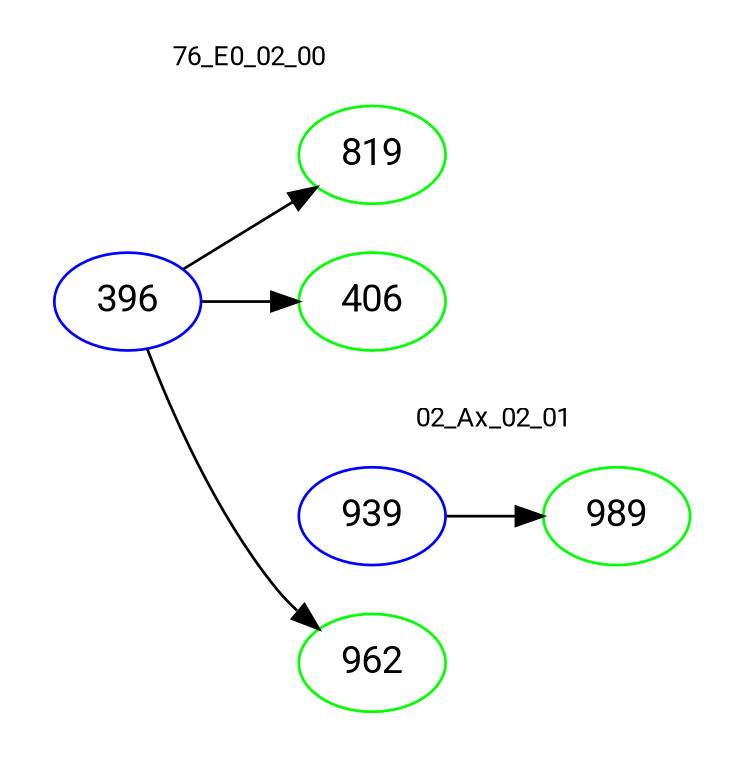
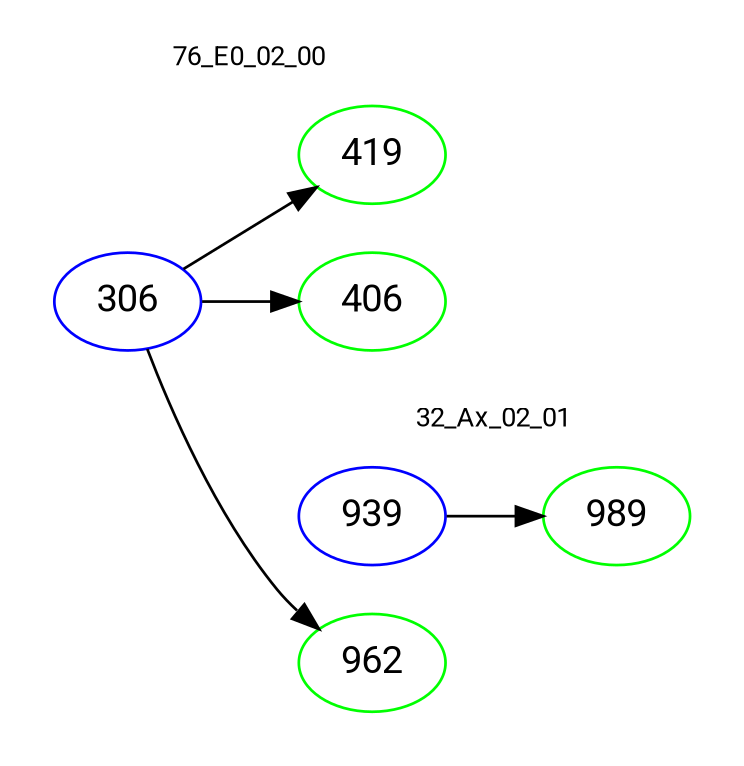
node "819": label "819" -> "419"
node "396": label "396" -> "306"
cluster "02_Ax_02_01": label "02_Ax_02_01" -> "32_Ax_02_01"
